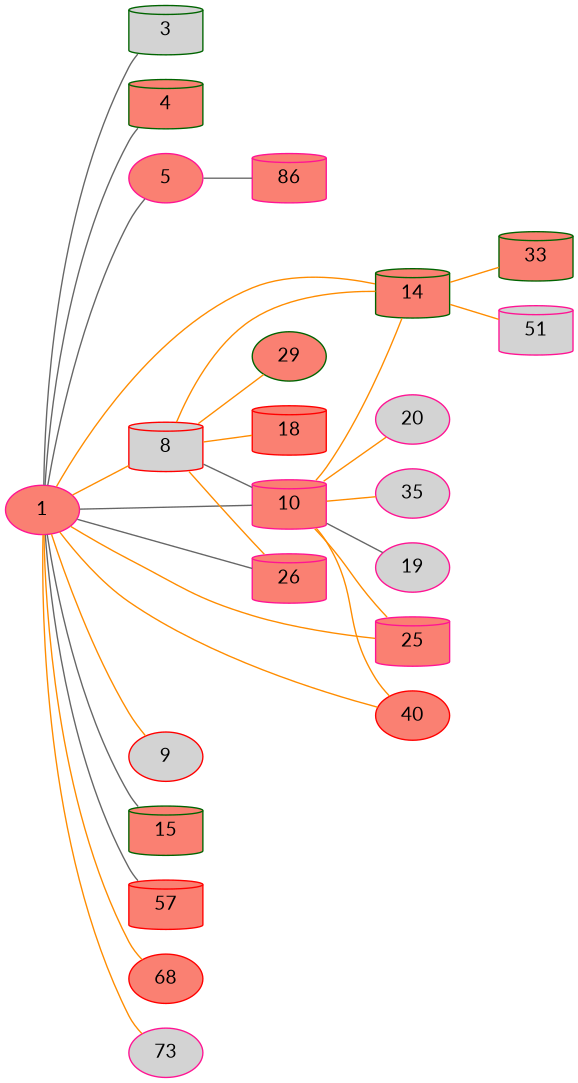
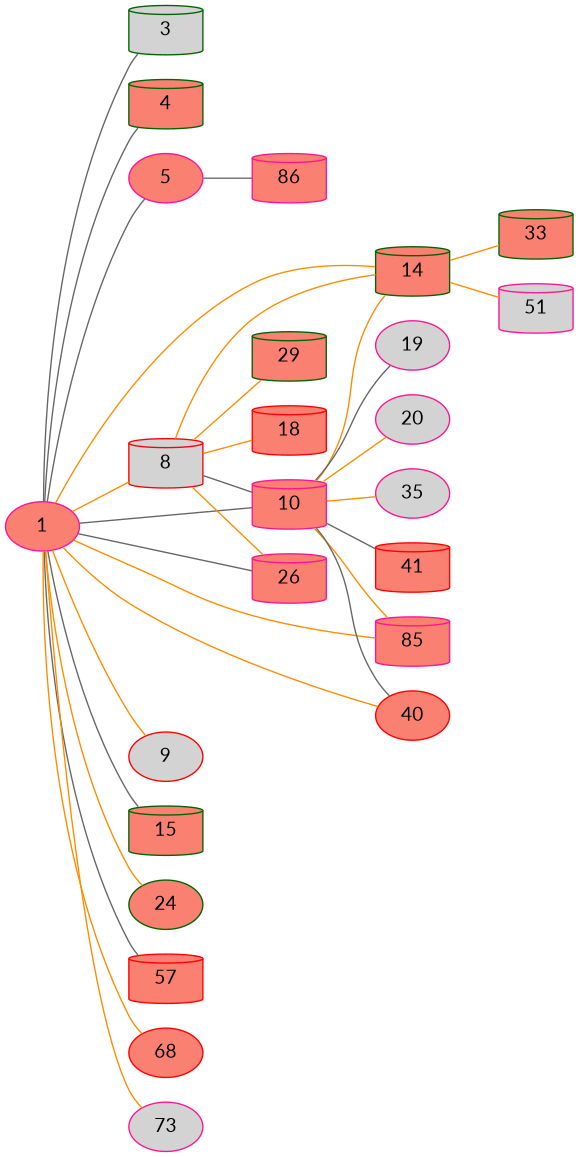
node "29": shape ellipse -> cylinder
node "41": added
edge "10" -- "40": color darkorange -> gray40
node "25": label "25" -> "85"
node "24": added
